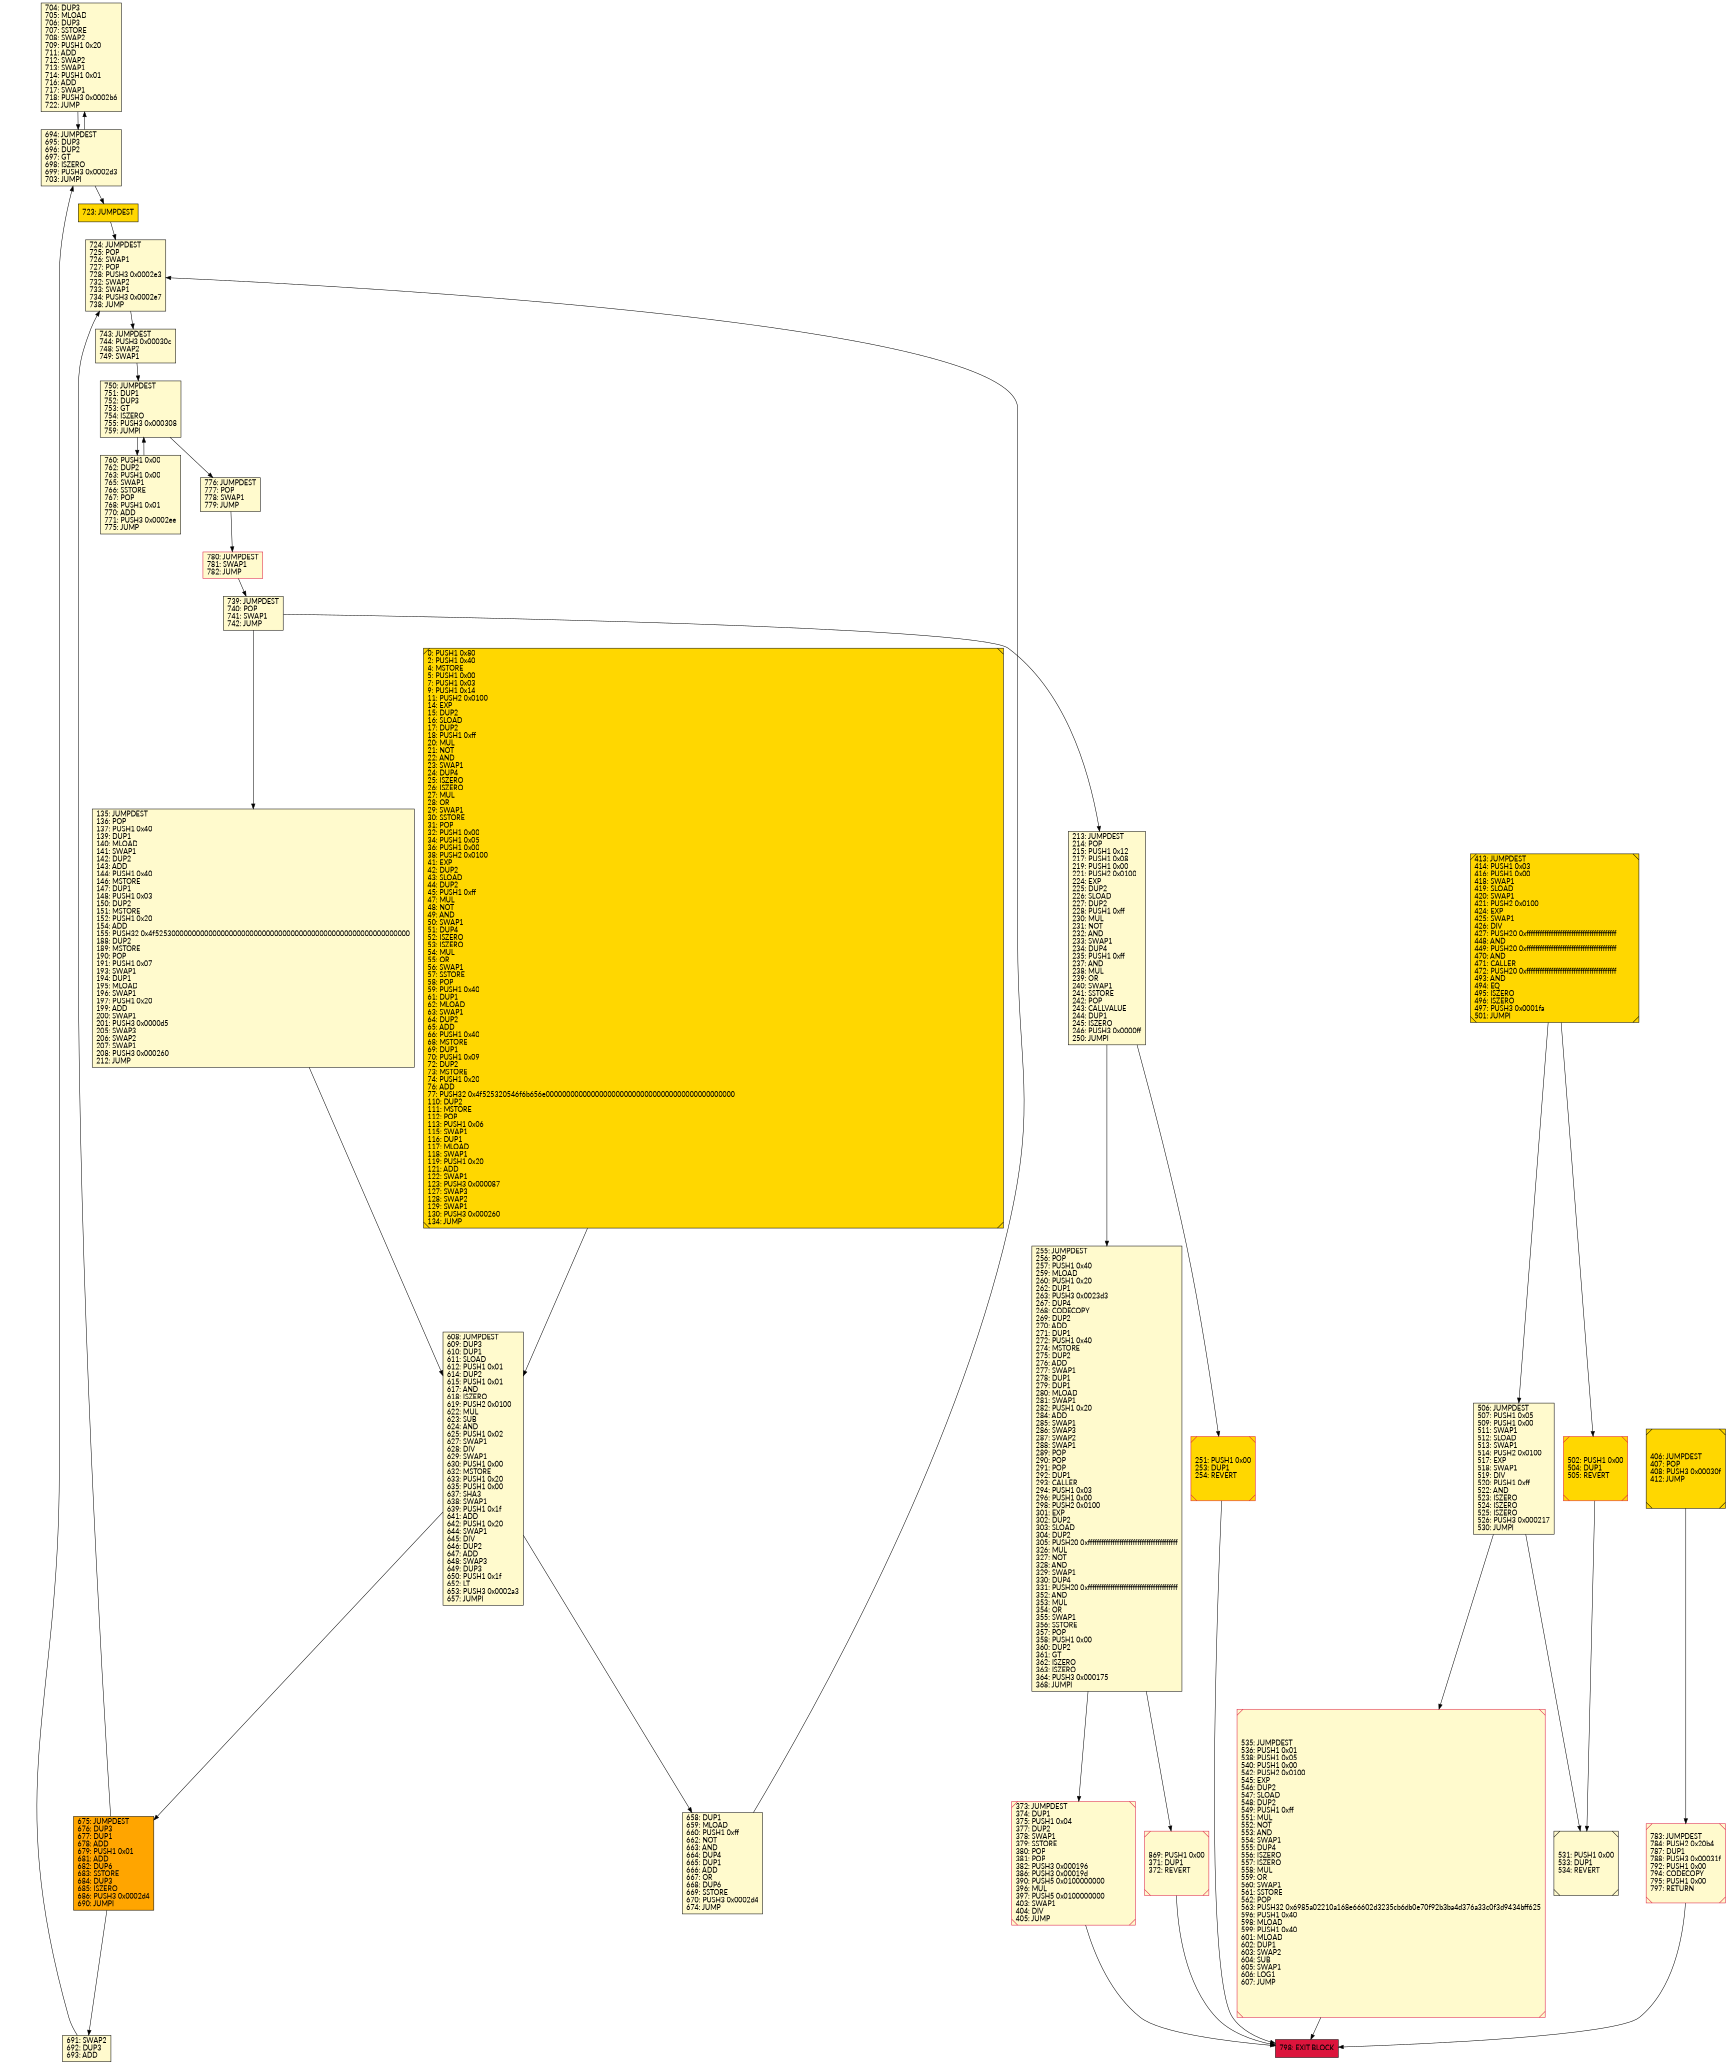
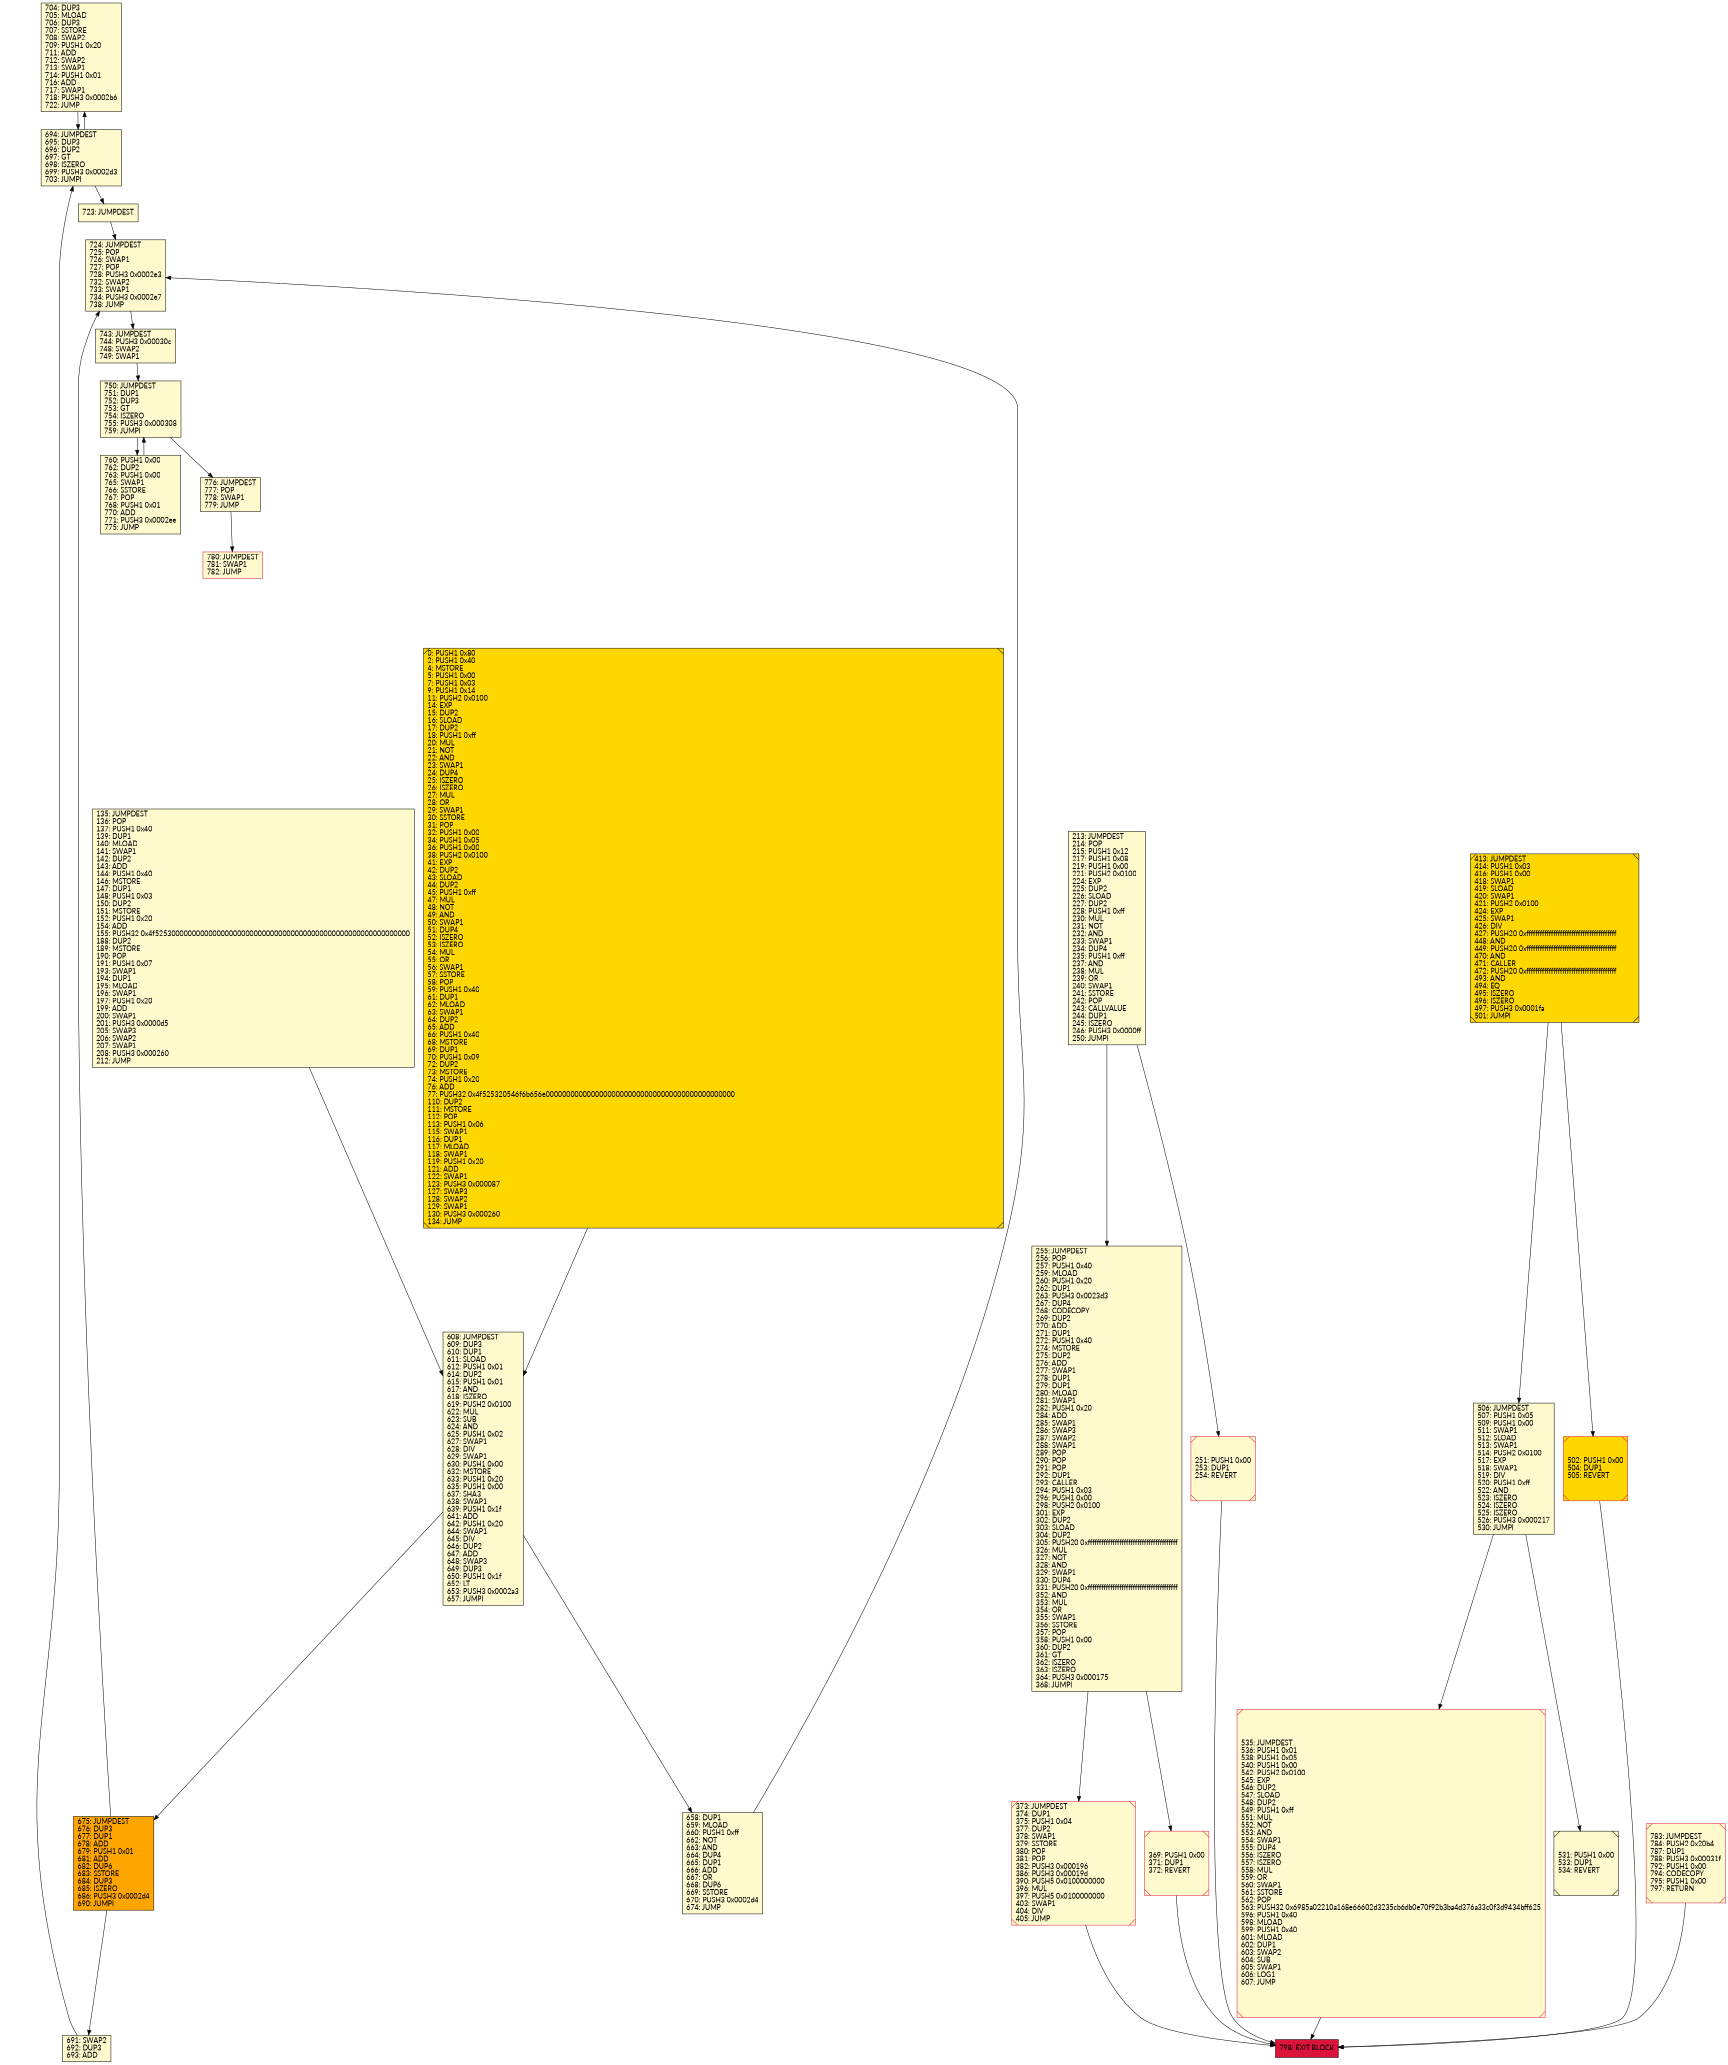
node "723: JUMPDEST": fillcolor gold -> lemonchiffon
node "739: JUMPDEST 740: POP 741: SWAP1 742: JUMP": removed
node "251: PUSH1 0x00 253: DUP1 254: REVERT": fillcolor gold -> lemonchiffon
node "406: JUMPDEST 407: POP 408: PUSH3 0x00030f 412: JUMP": removed
edge "502: PUSH1 0x00 504: DUP1 505: REVERT" -> "531: PUSH1 0x00 533: DUP1 534: REVERT": now "502: PUSH1 0x00 504: DUP1 505: REVERT" -> "798: EXIT BLOCK"
node "869: PUSH1 0x00 371: DUP1 372: REVERT": label "869: PUSH1 0x00 371: DUP1 372: REVERT" -> "369: PUSH1 0x00 371: DUP1 372: REVERT"
